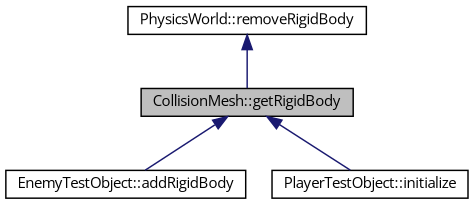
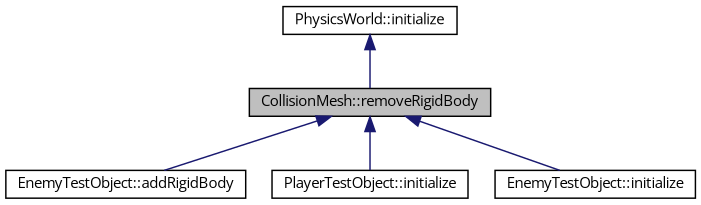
node "PhysicsWorld::removeRigidBody": label "PhysicsWorld::removeRigidBody" -> "PhysicsWorld::initialize"
node "CollisionMesh::getRigidBody": label "CollisionMesh::getRigidBody" -> "CollisionMesh::removeRigidBody"
node "EnemyTestObject::initialize": added
